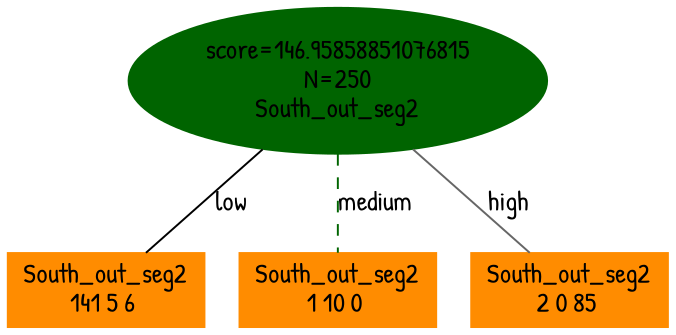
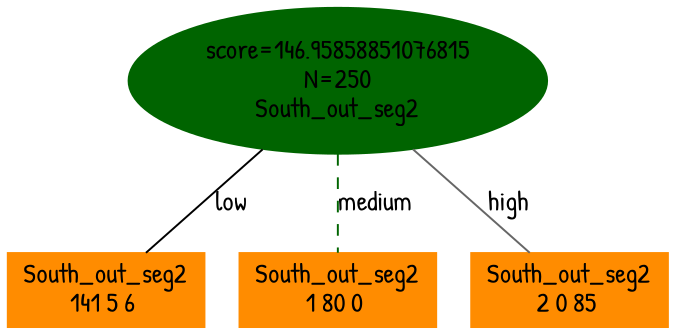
node "South_out_seg2 1 10 0": label "South_out_seg2 1 10 0" -> "South_out_seg2 1 80 0"
